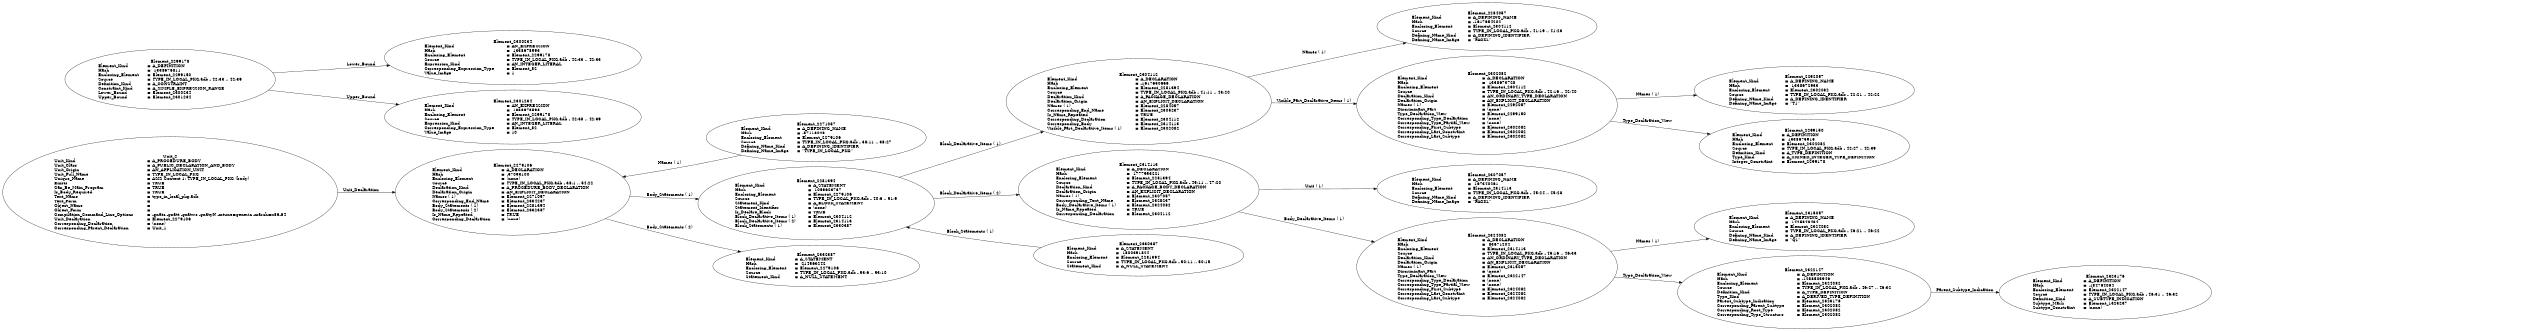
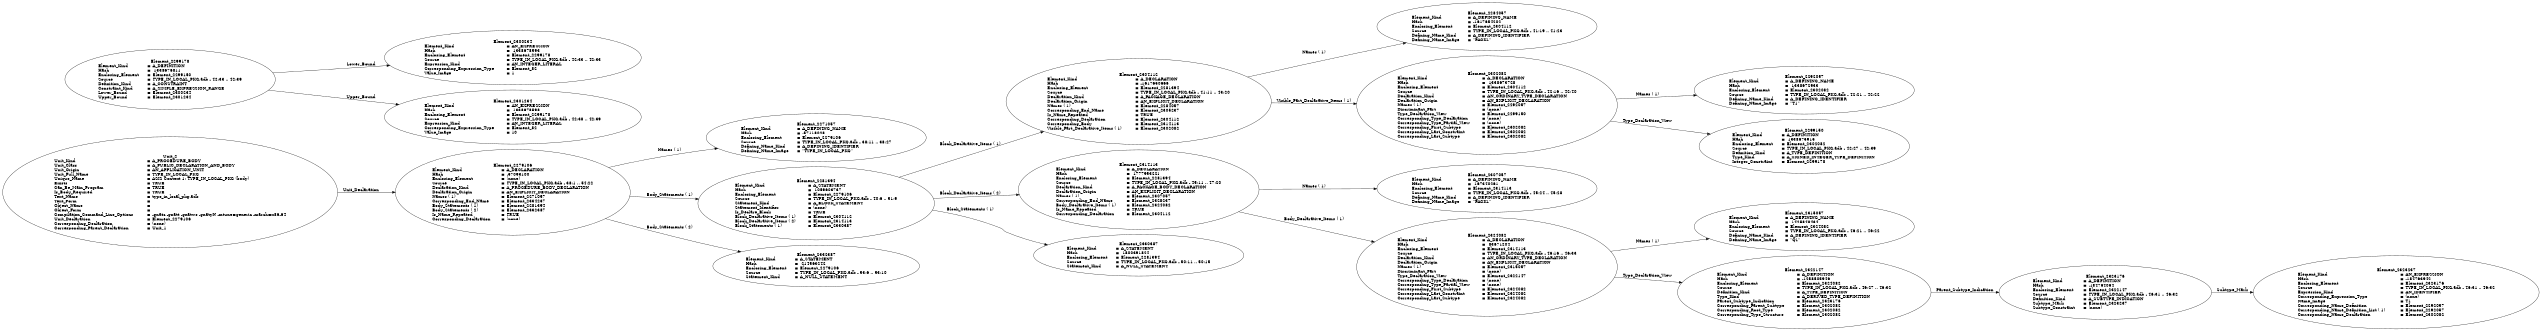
edge "Element_2271057" -> "Element_2279106": reversed
edge "Element_2314113" -> "Element_2307057": label "Unit ( 1)" -> "Names ( 1)"
node "Element_2314113": text "Corresponding_Text_Name" -> "Corresponding_End_Name"
edge "Element_2330387" -> "Element_2281394": reversed
node "Element_2323237": added
node "Element_2323176": text "Element_1323237" -> "Element_2323237"
